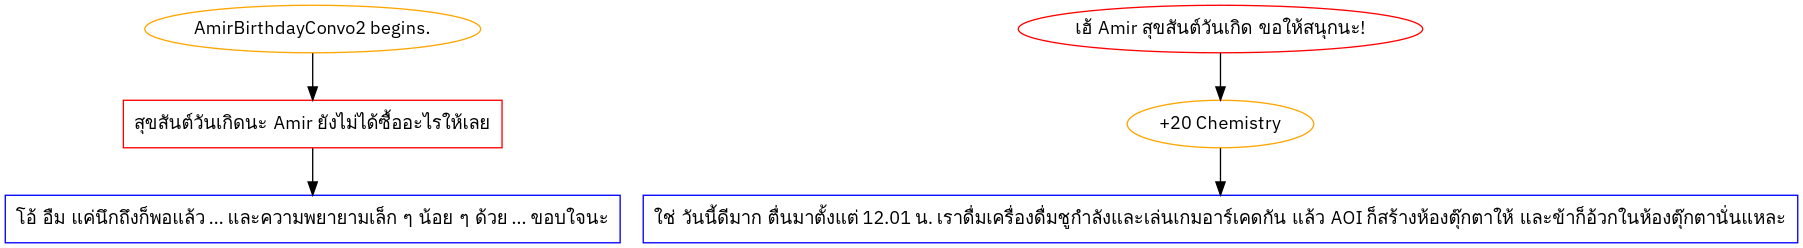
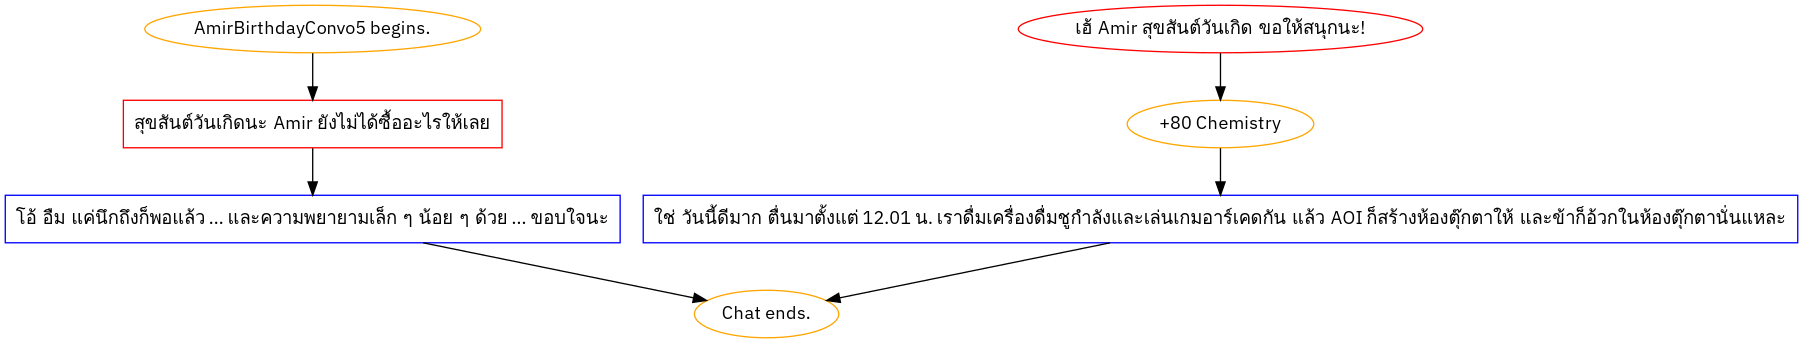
node "AmirBirthdayConvo2 begins.": label "AmirBirthdayConvo2 begins." -> "AmirBirthdayConvo5 begins."
node "+20 Chemistry": label "+20 Chemistry" -> "+80 Chemistry"
node "Chat ends.": added
